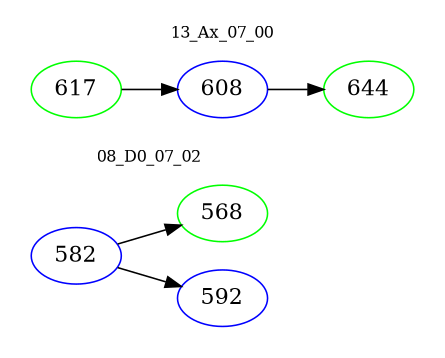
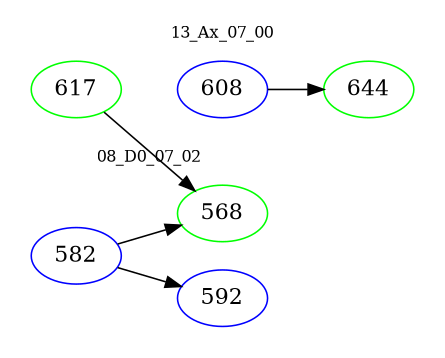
edge "617" -> "608": now "617" -> "568"
